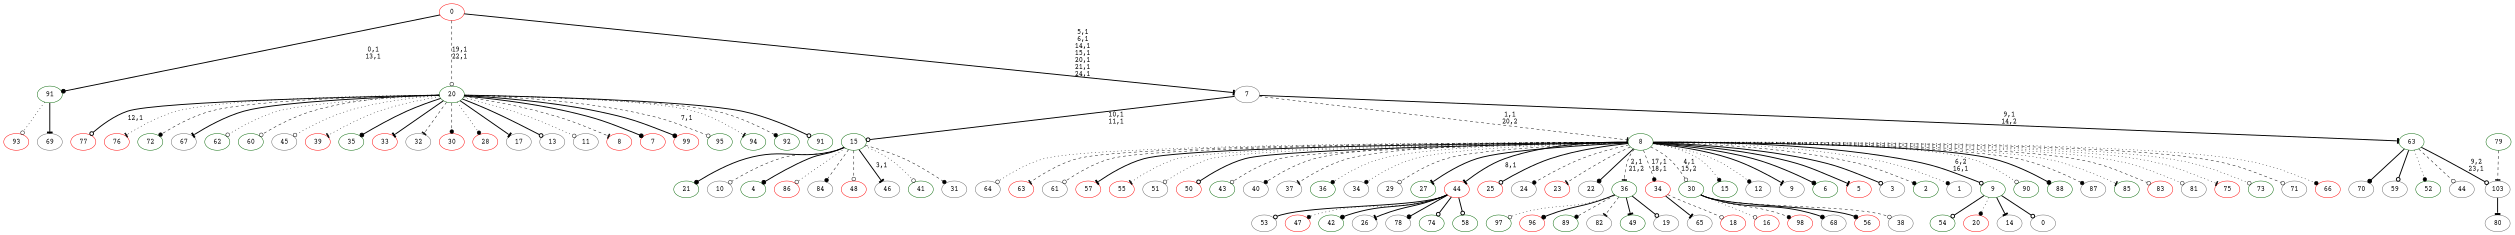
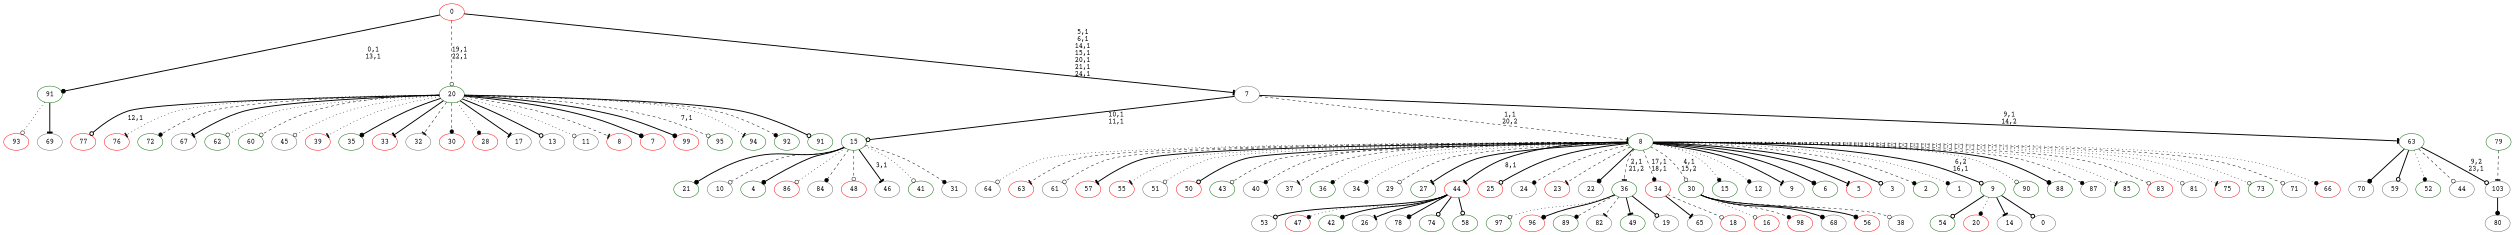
edge "103" -> "80": arrowhead tee -> dot
